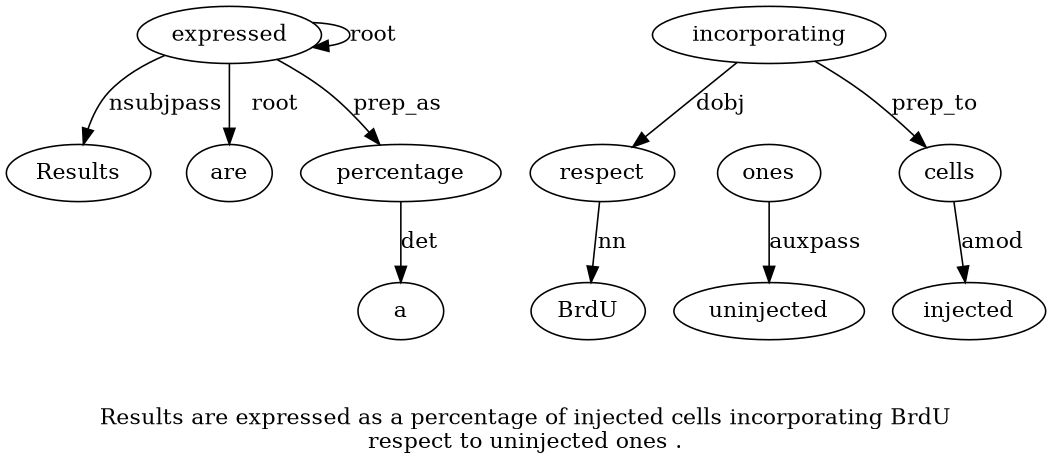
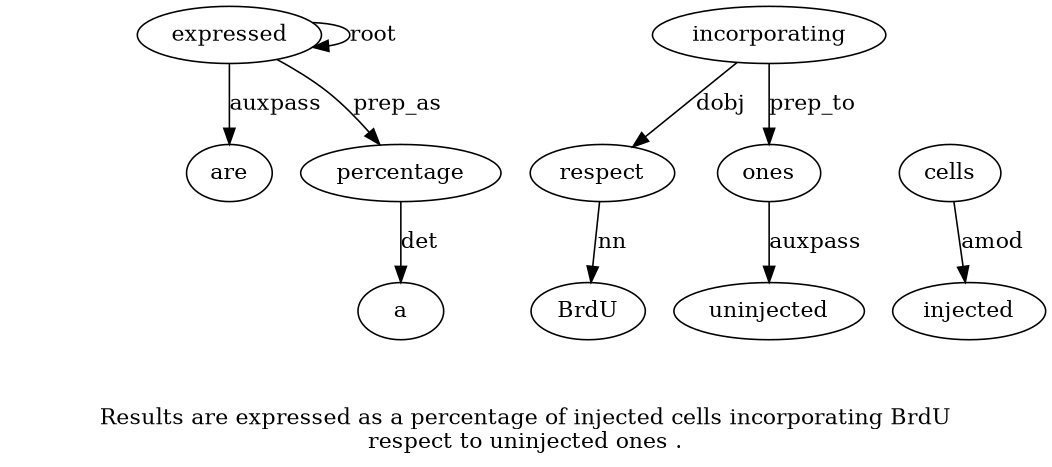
edge "incorporating" -> "cells": now "incorporating" -> "ones"
edge "expressed" -> "are": label "root" -> "auxpass"
node "Results": removed
